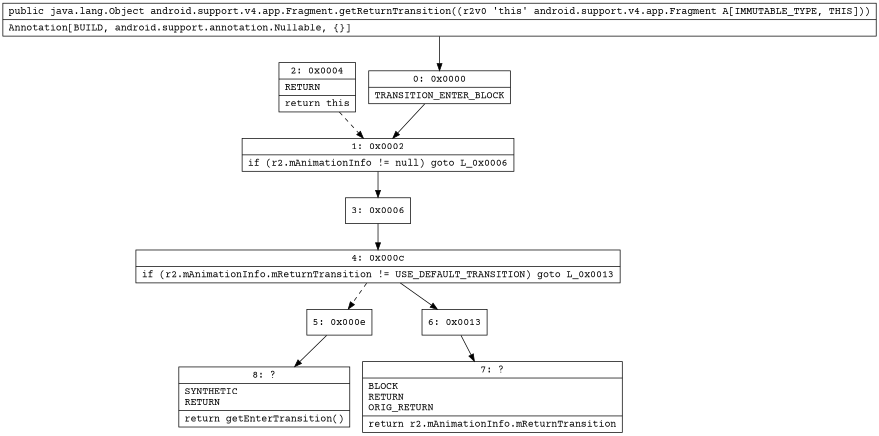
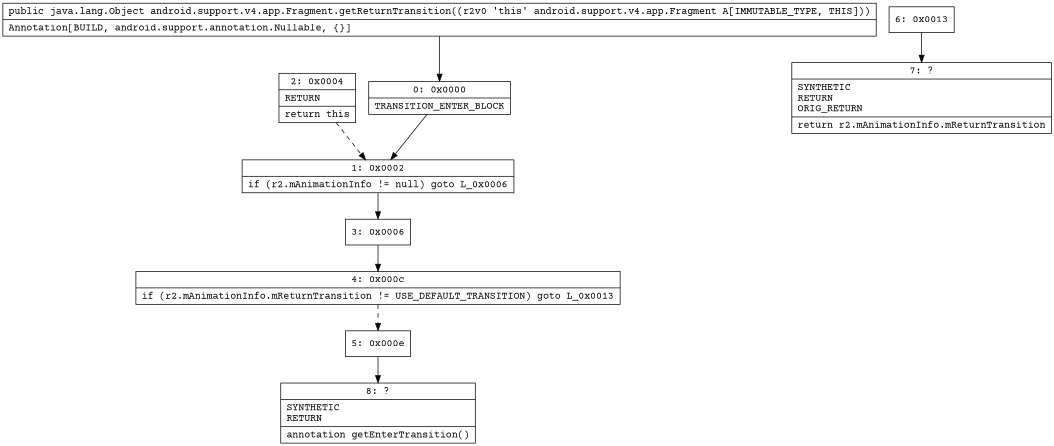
edge "4: 0x000c" -> "6: 0x0013": removed
node "7: ?": text "BLOCK" -> "SYNTHETIC"
node "8: ?": text "return getEnterTransition()" -> "annotation getEnterTransition()"
